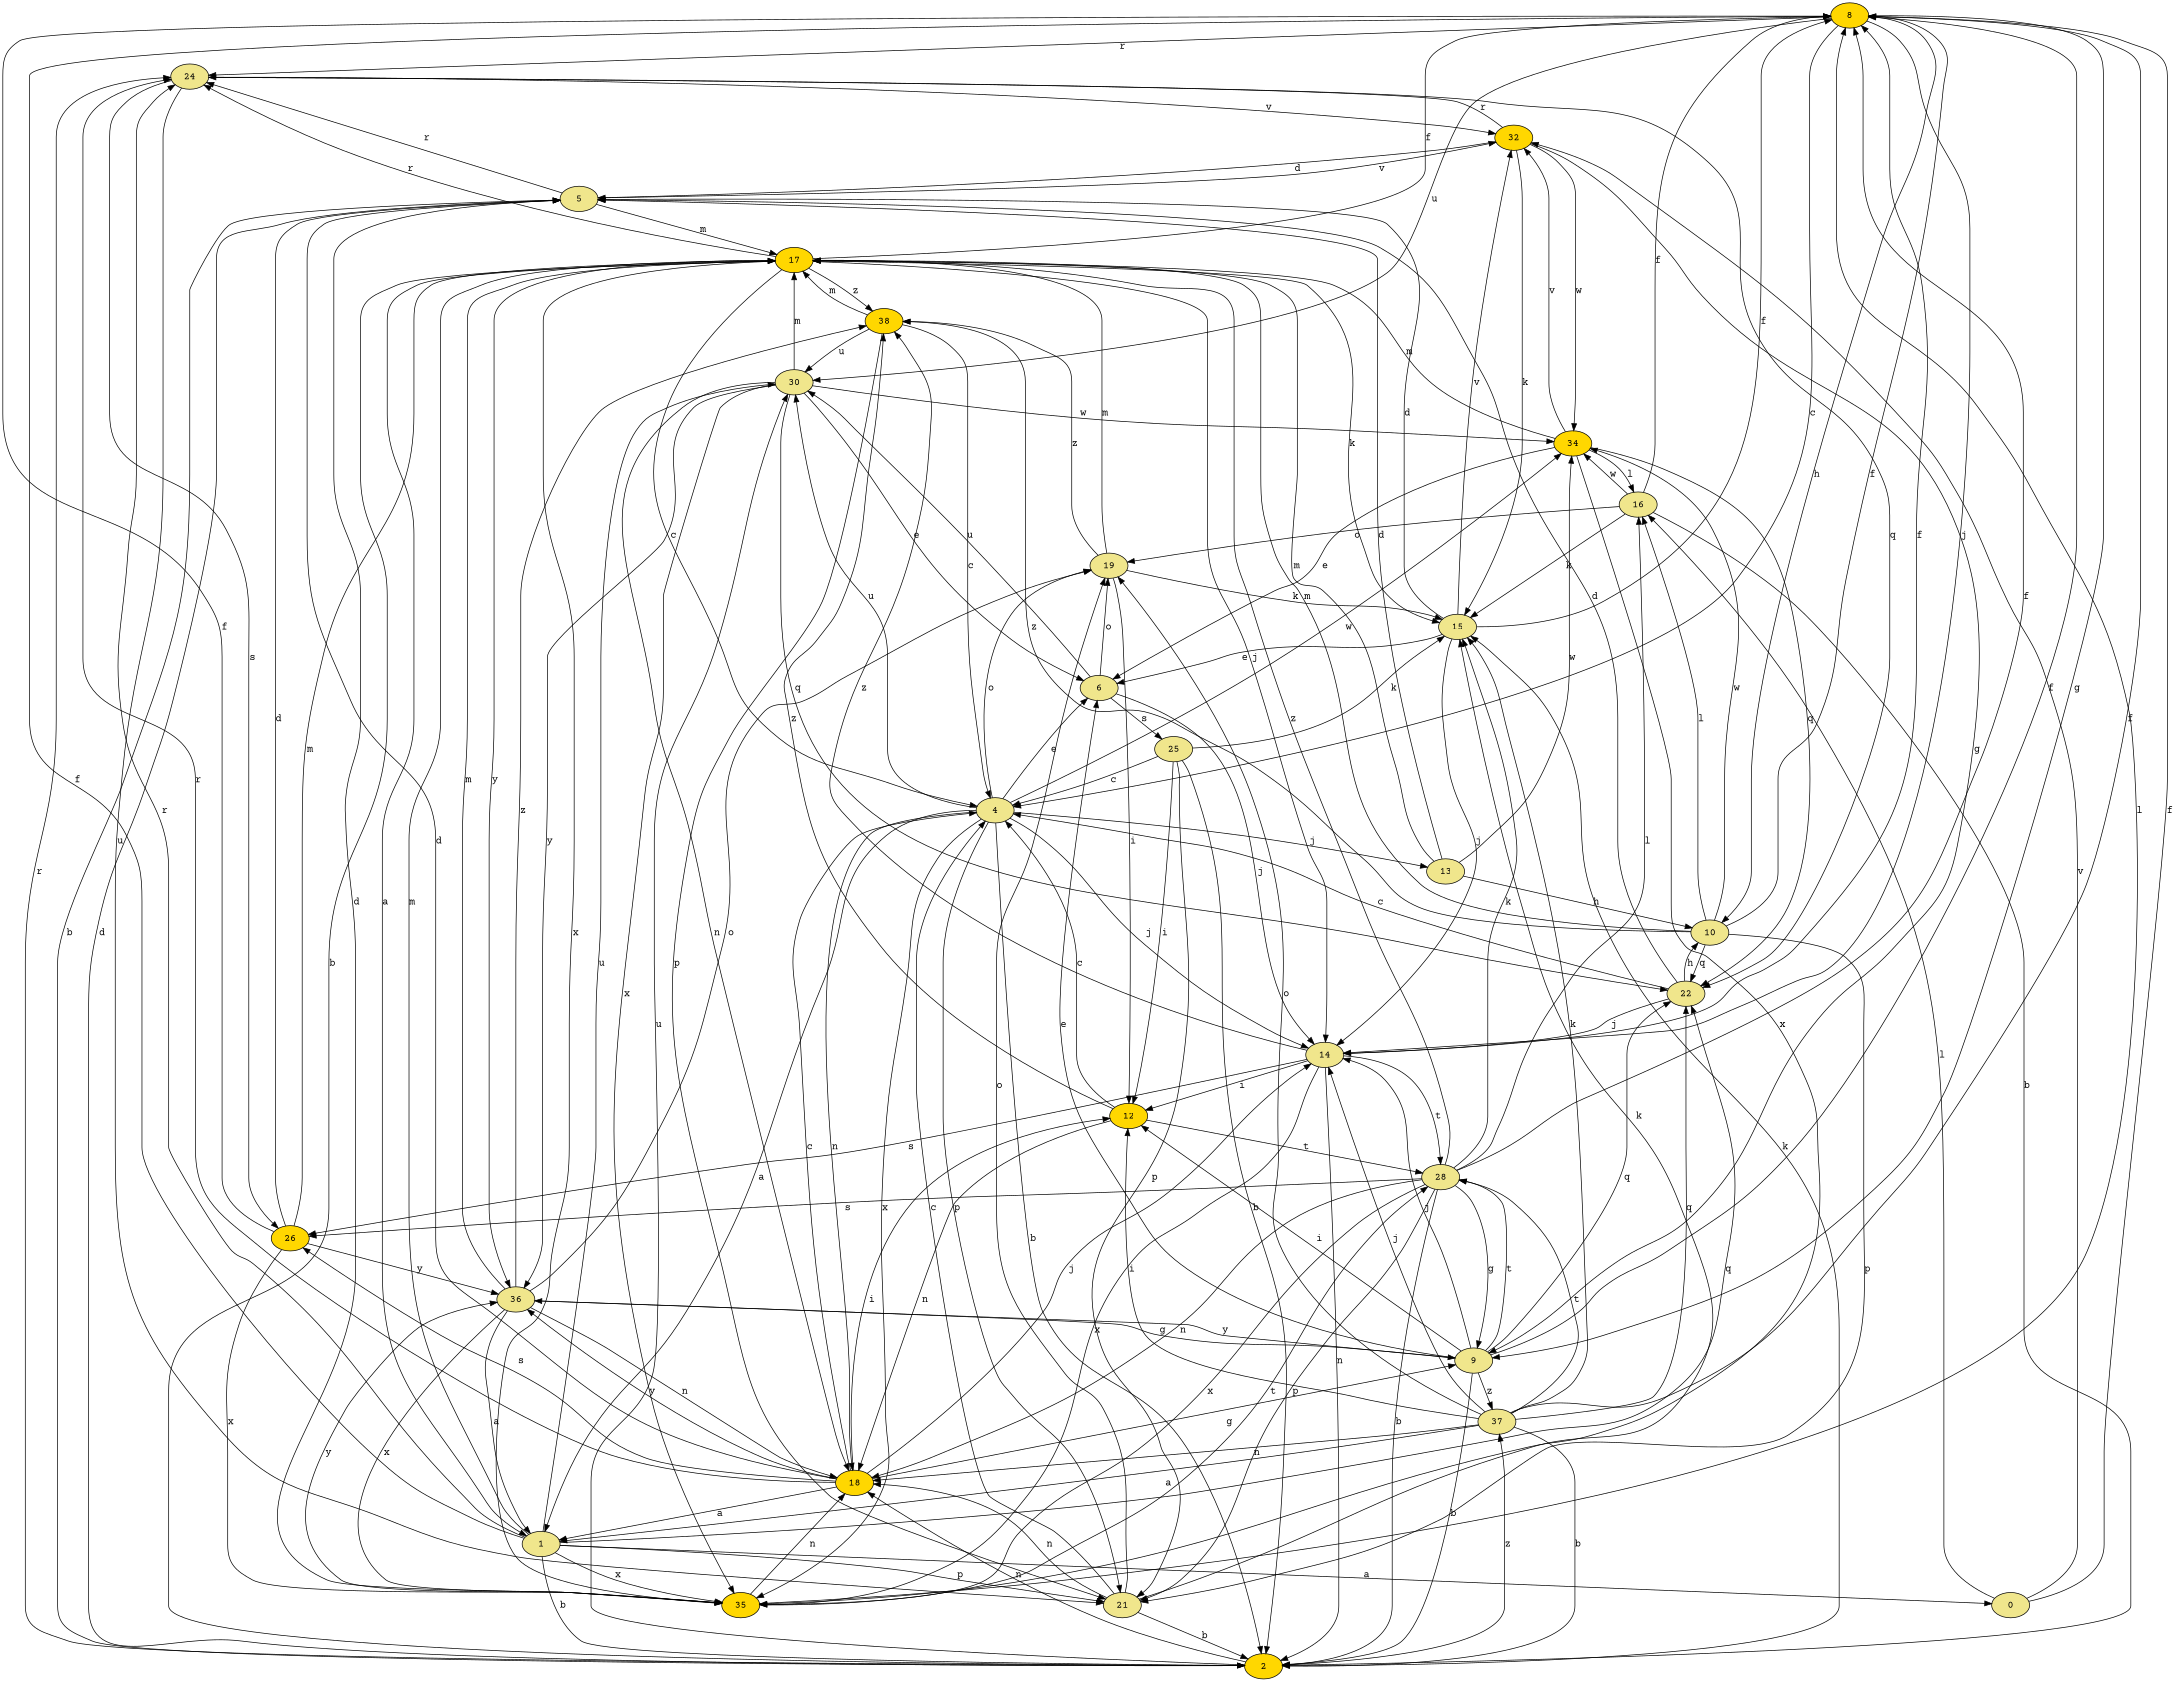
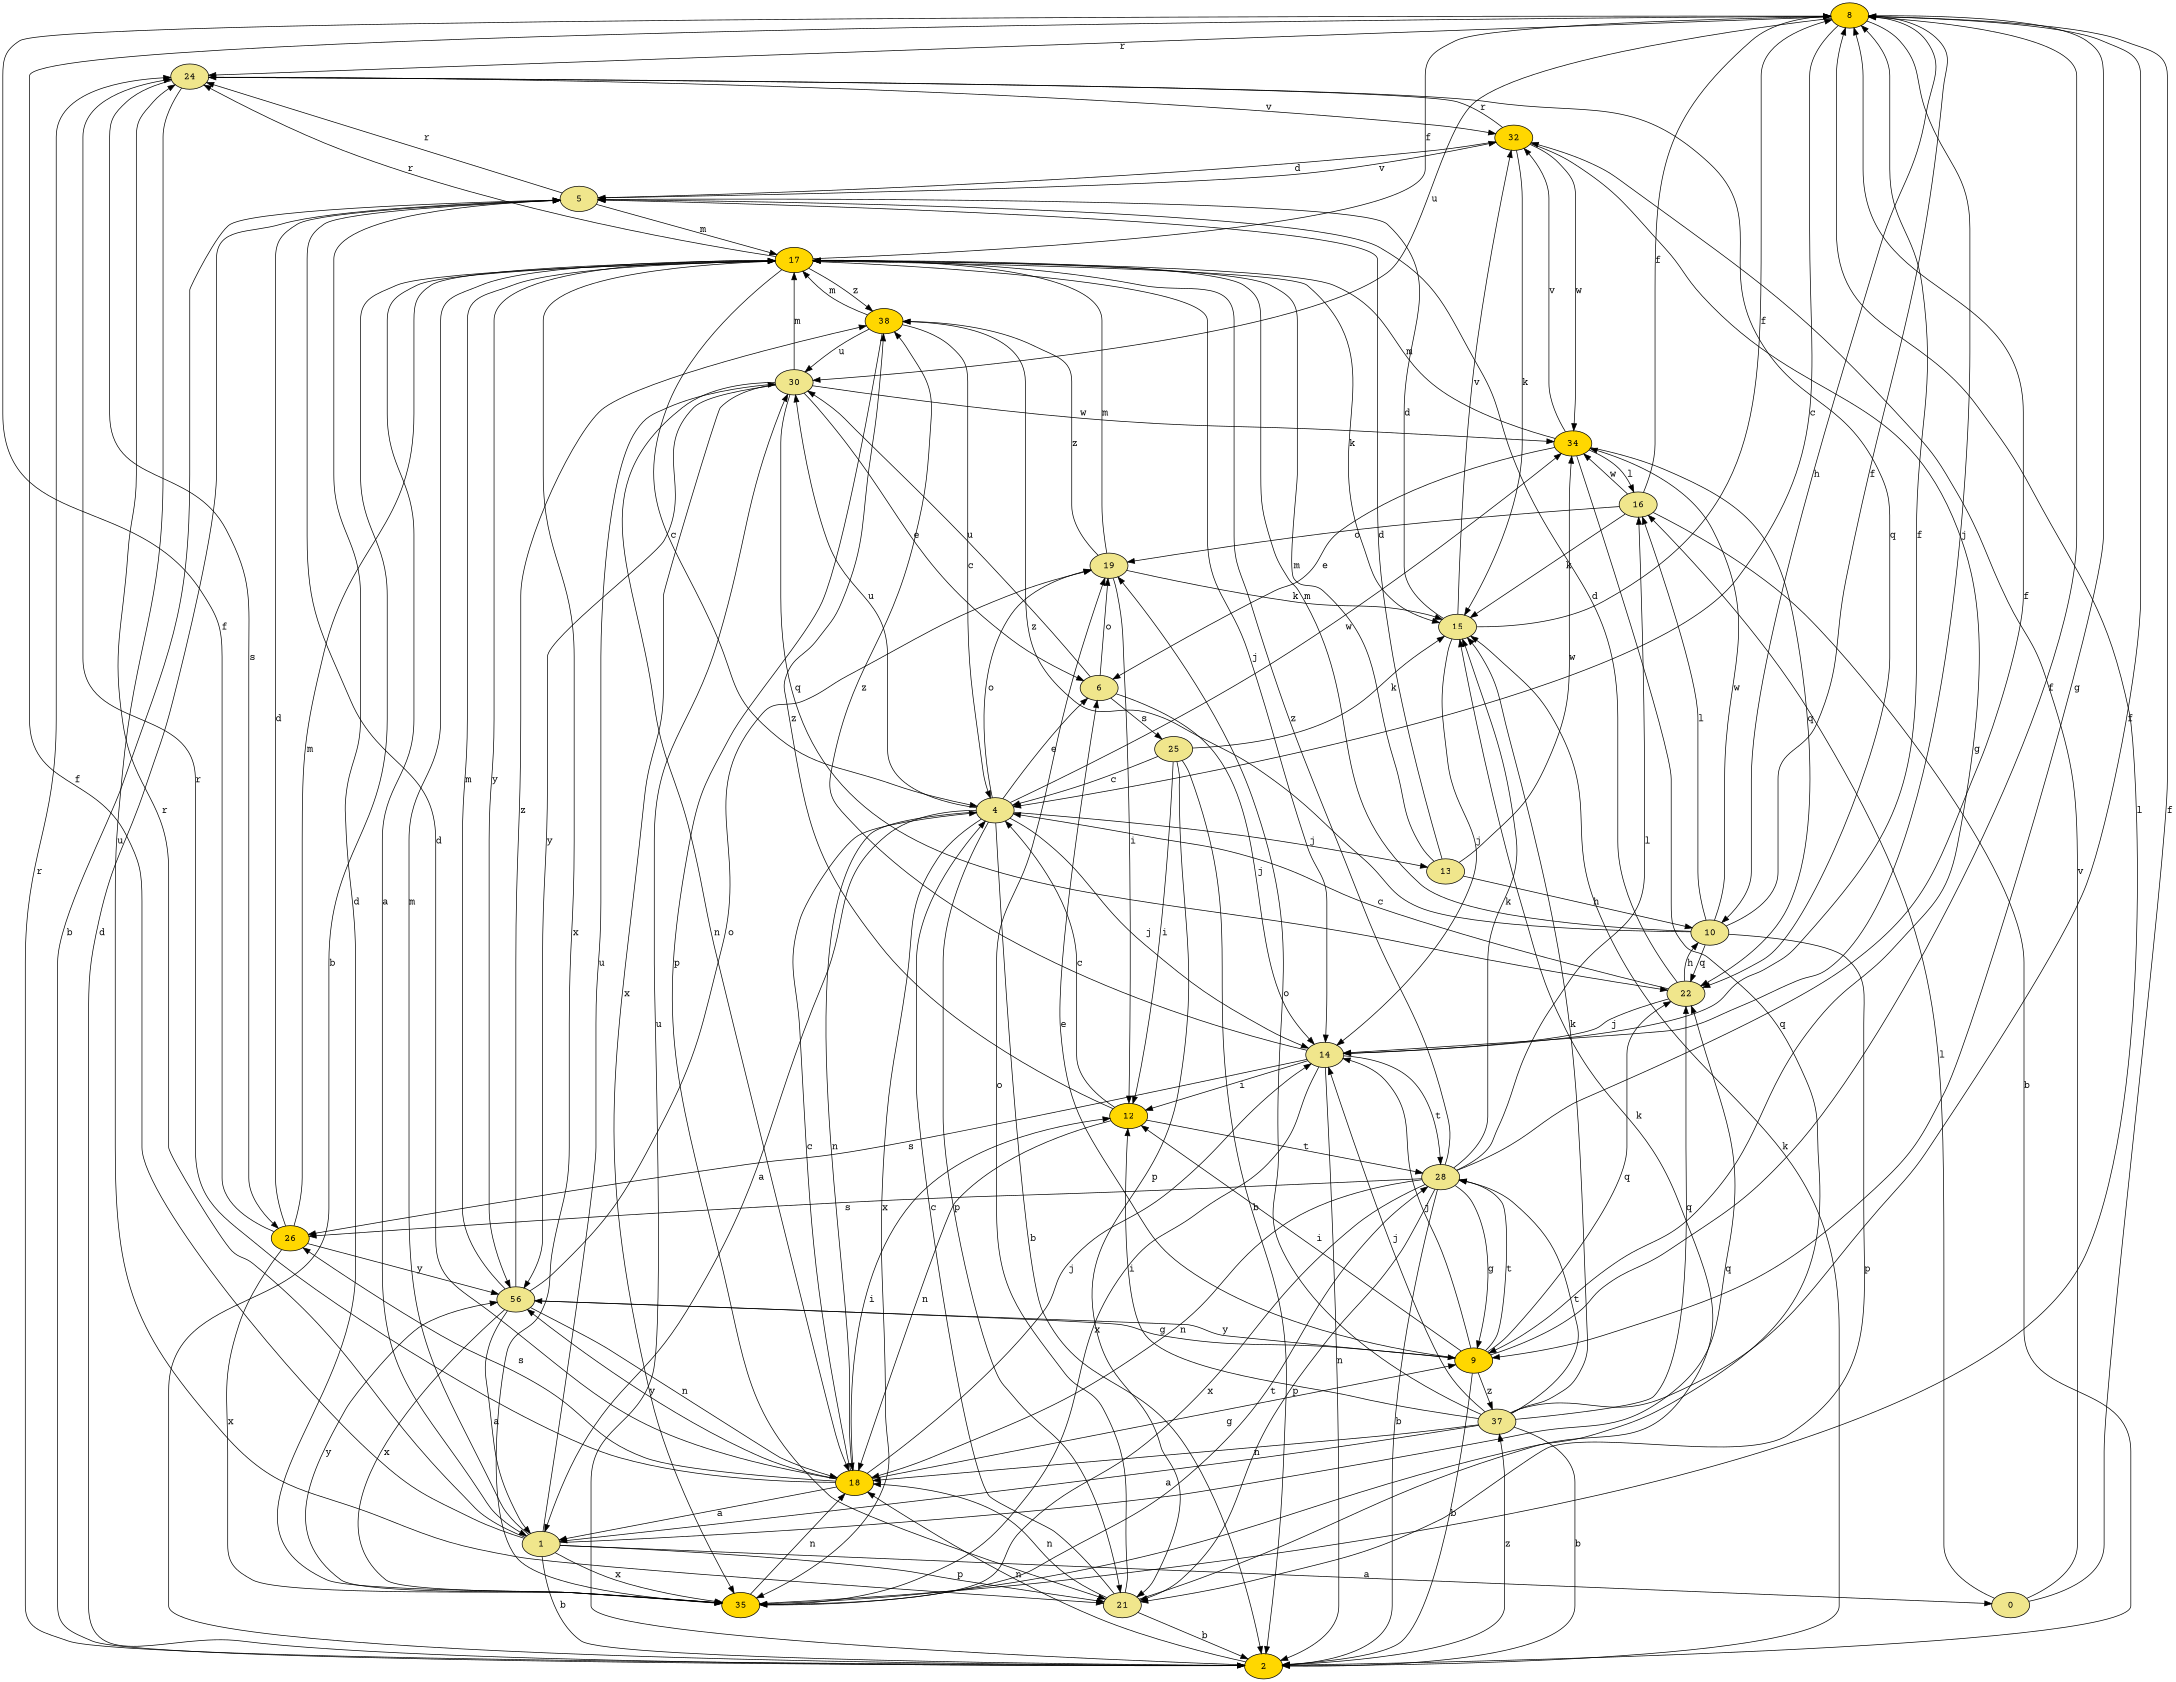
edge "15" -> "6": removed, label "e"
edge "34" -> "35": label "x" -> "q"
node "36": label "36" -> "56"
node "9": fillcolor khaki -> gold
